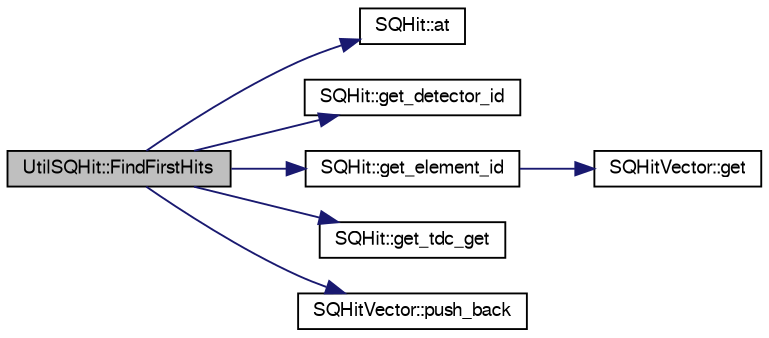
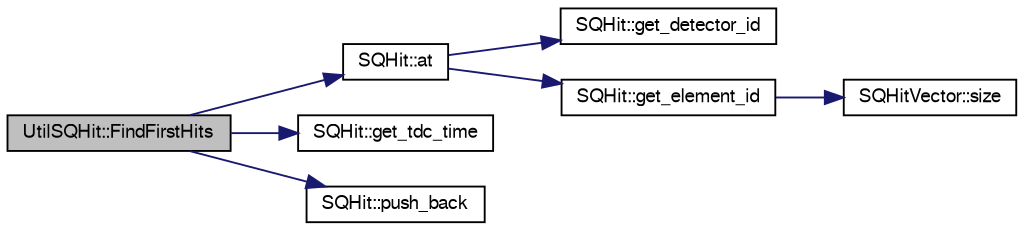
edge "UtilSQHit::FindFirstHits" -> "SQHit::get_detector_id": now "SQHit::at" -> "SQHit::get_detector_id"
edge "UtilSQHit::FindFirstHits" -> "SQHit::get_element_id": now "SQHit::at" -> "SQHit::get_element_id"
node "SQHitVector::get": label "SQHitVector::get" -> "SQHitVector::size"
node "SQHit::get_tdc_get": label "SQHit::get_tdc_get" -> "SQHit::get_tdc_time"
node "SQHitVector::push_back": label "SQHitVector::push_back" -> "SQHit::push_back"
